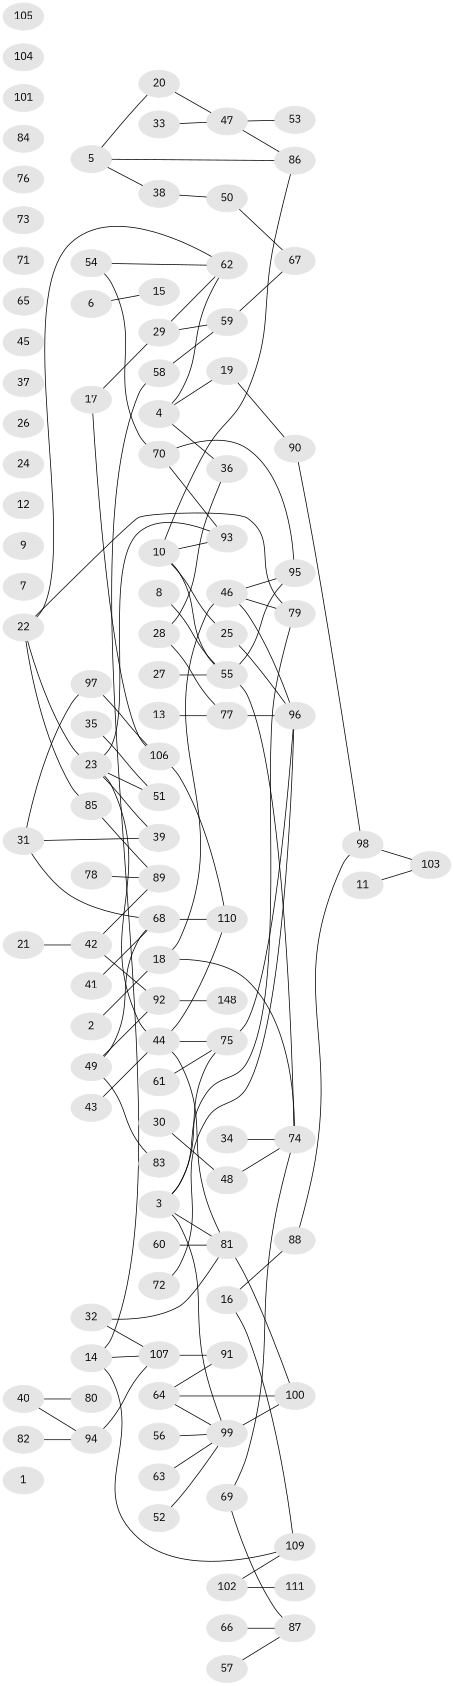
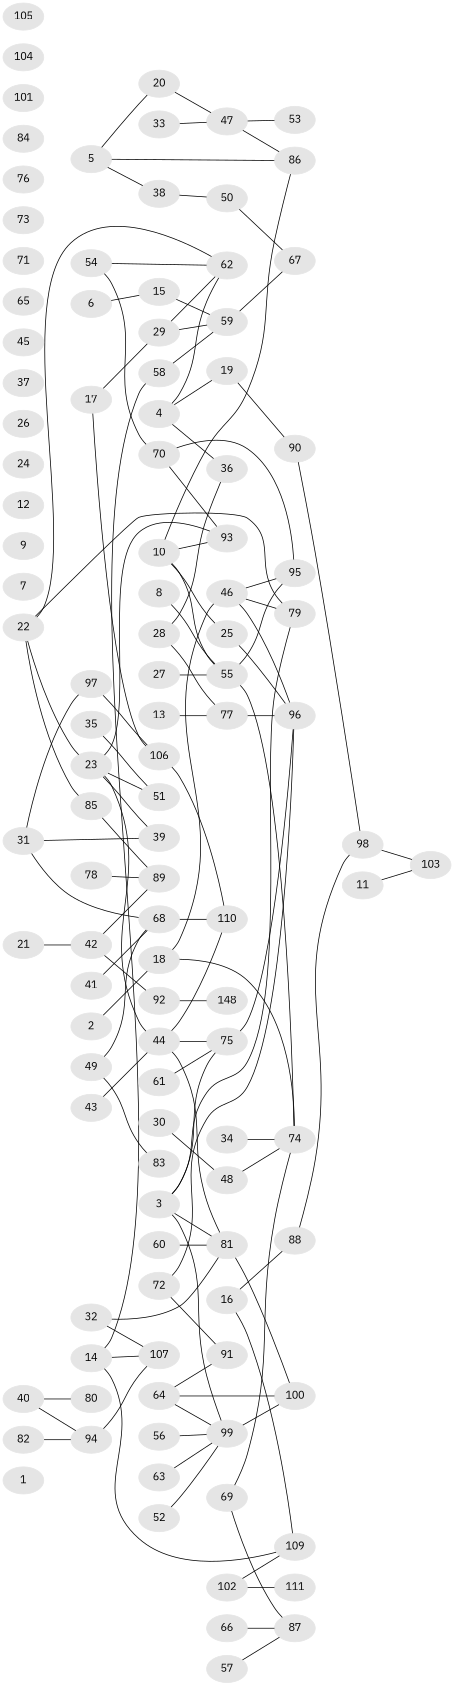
edge "15" -- "59": added
edge "92" -- "49": removed
edge "107" -- "91": now "72" -- "91"
